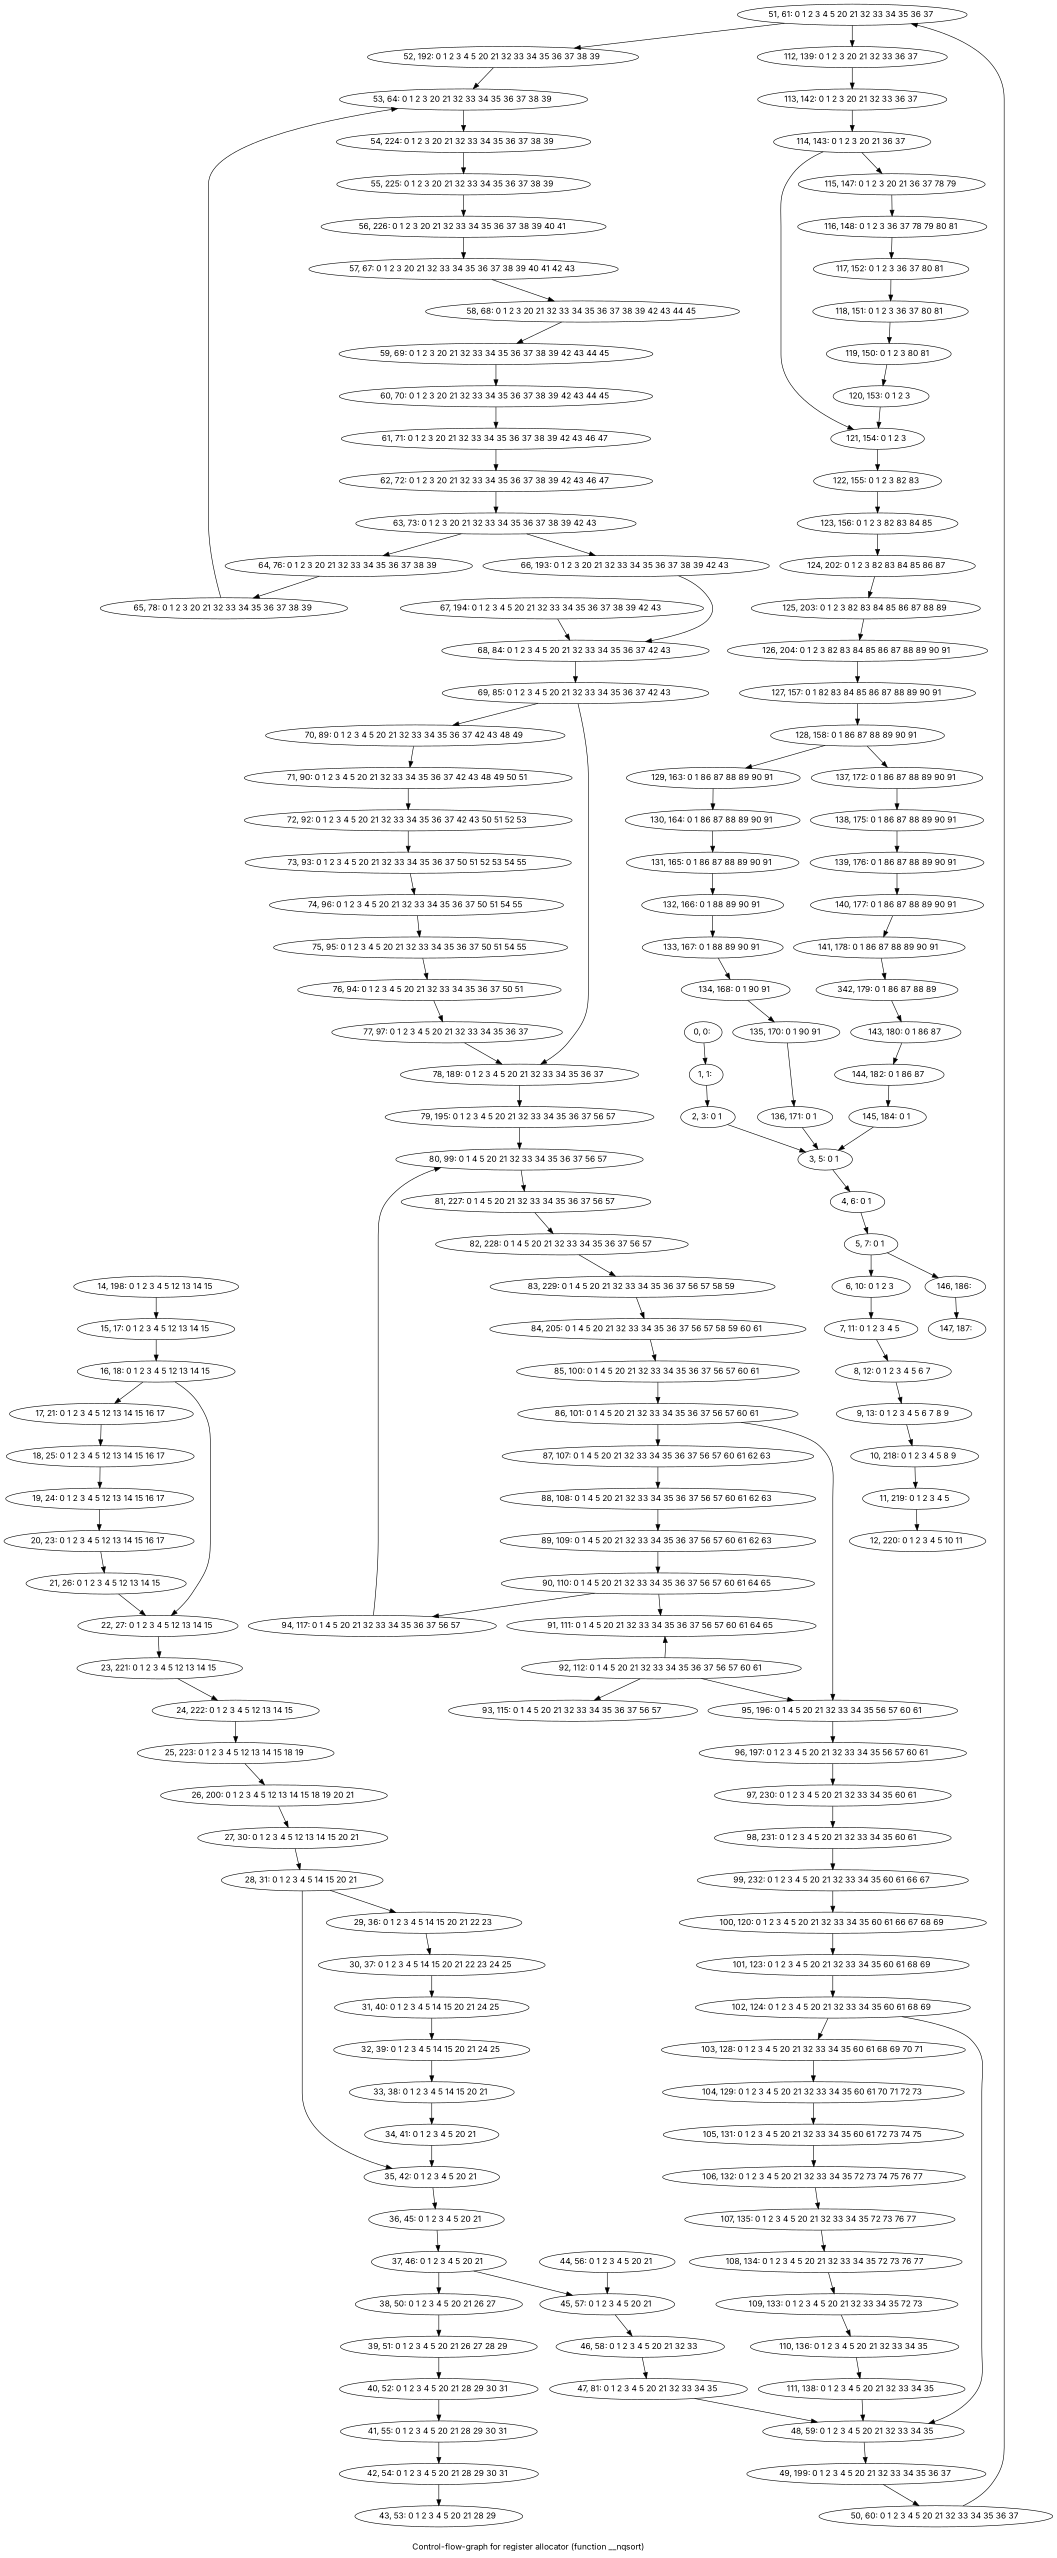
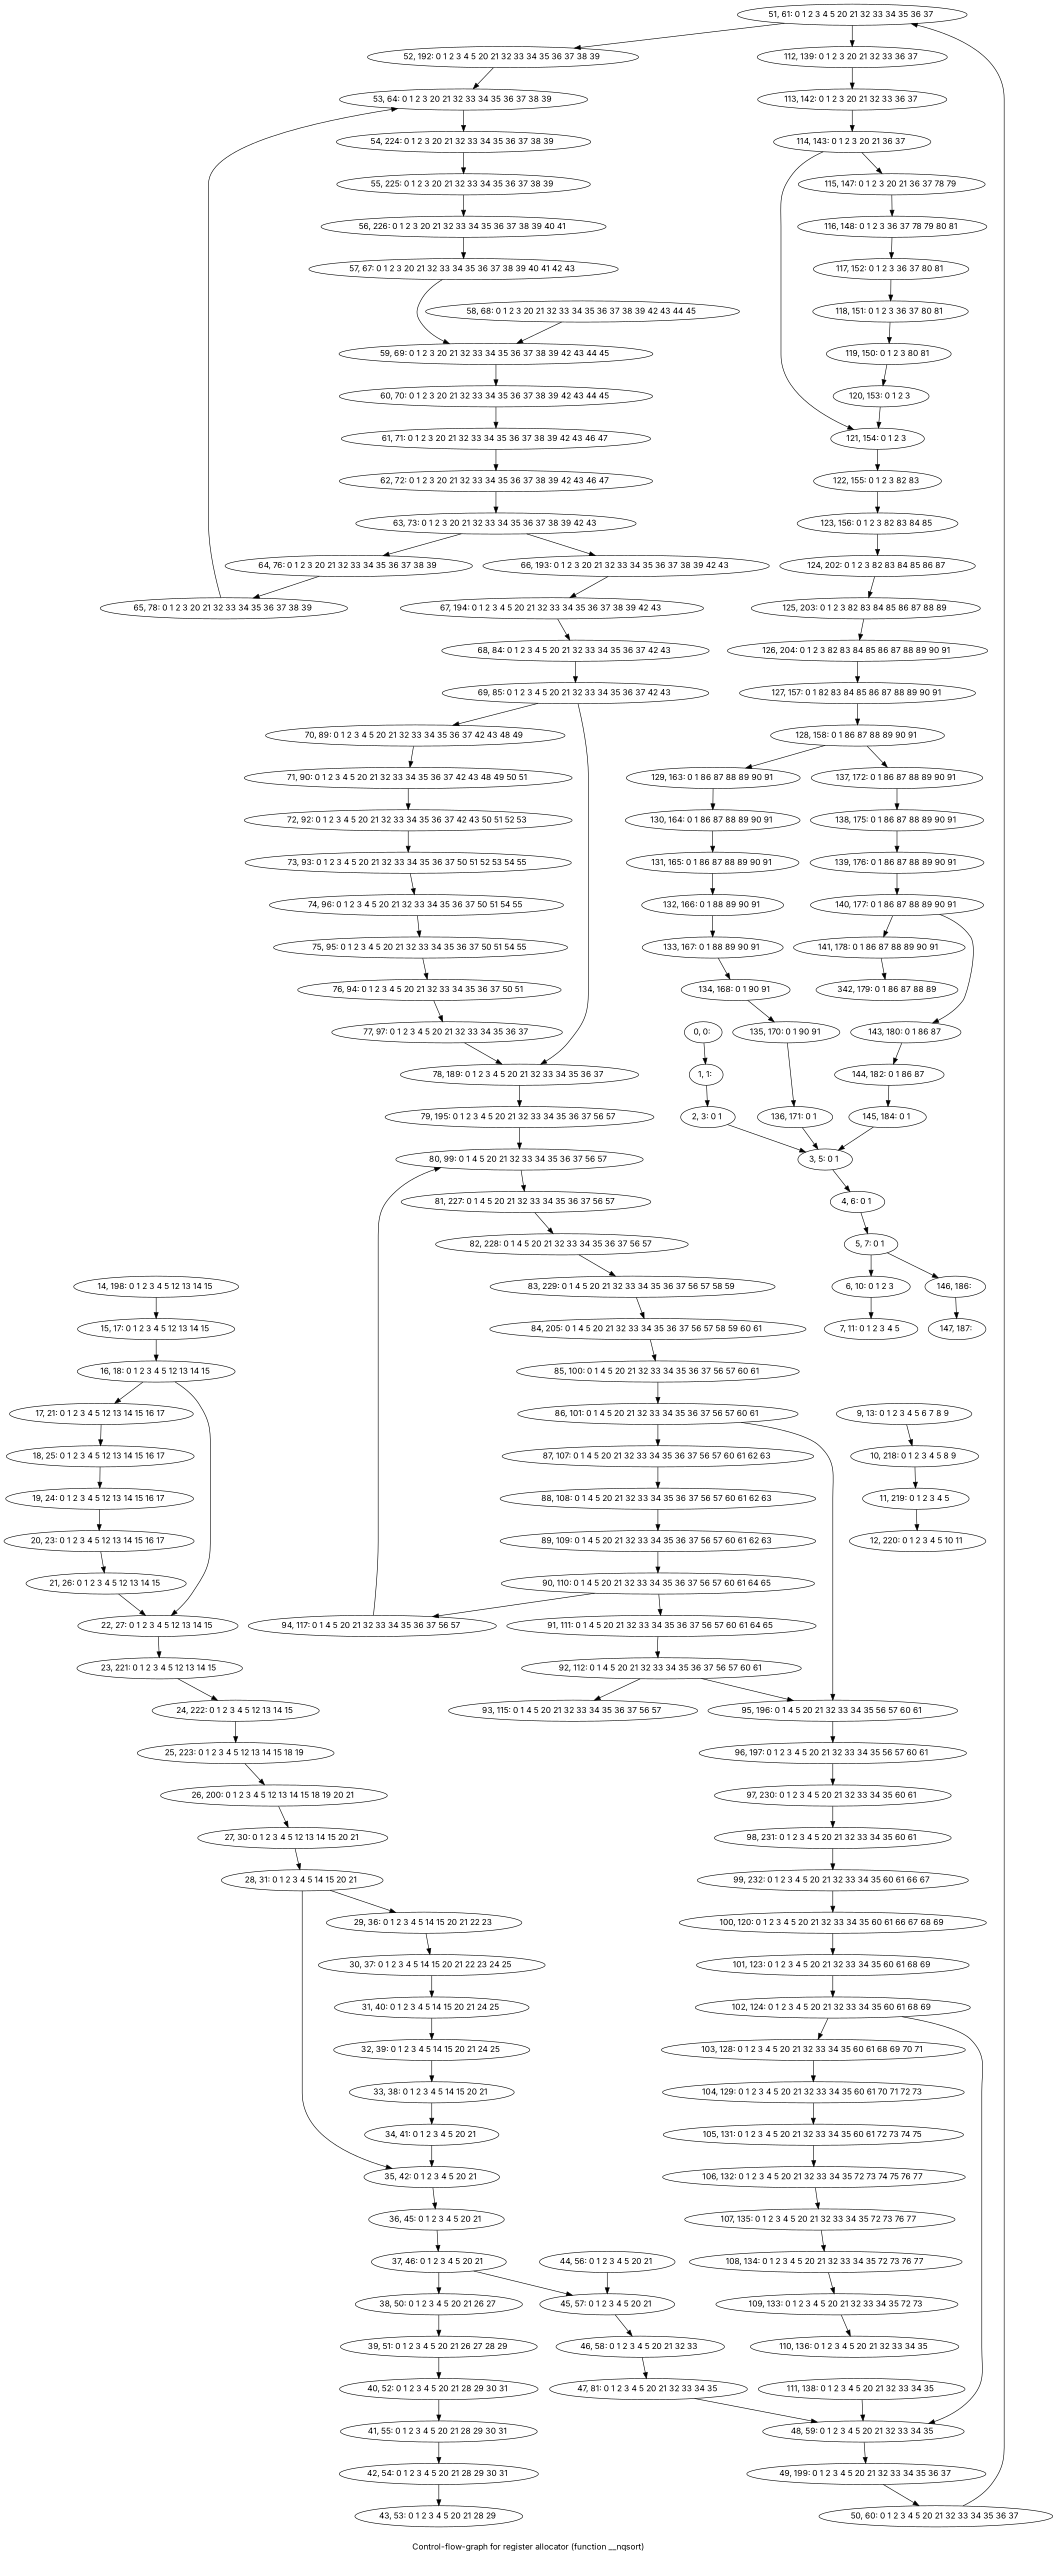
edge "57, 67: 0 1 2 3 20 21 32 33 34 35 36 37 38 39 40 41 42 43" -> "58, 68: 0 1 2 3 20 21 32 33 34 35 36 37 38 39 42 43 44 45": now "57, 67: 0 1 2 3 20 21 32 33 34 35 36 37 38 39 40 41 42 43" -> "59, 69: 0 1 2 3 20 21 32 33 34 35 36 37 38 39 42 43 44 45"
edge "66, 193: 0 1 2 3 20 21 32 33 34 35 36 37 38 39 42 43" -> "68, 84: 0 1 2 3 4 5 20 21 32 33 34 35 36 37 42 43": now "66, 193: 0 1 2 3 20 21 32 33 34 35 36 37 38 39 42 43" -> "67, 194: 0 1 2 3 4 5 20 21 32 33 34 35 36 37 38 39 42 43"
edge "342, 179: 0 1 86 87 88 89" -> "143, 180: 0 1 86 87": now "140, 177: 0 1 86 87 88 89 90 91" -> "143, 180: 0 1 86 87"
node "8, 12: 0 1 2 3 4 5 6 7": removed
edge "92, 112: 0 1 4 5 20 21 32 33 34 35 36 37 56 57 60 61" -> "91, 111: 0 1 4 5 20 21 32 33 34 35 36 37 56 57 60 61 64 65": reversed
edge "110, 136: 0 1 2 3 4 5 20 21 32 33 34 35" -> "111, 138: 0 1 2 3 4 5 20 21 32 33 34 35": removed
